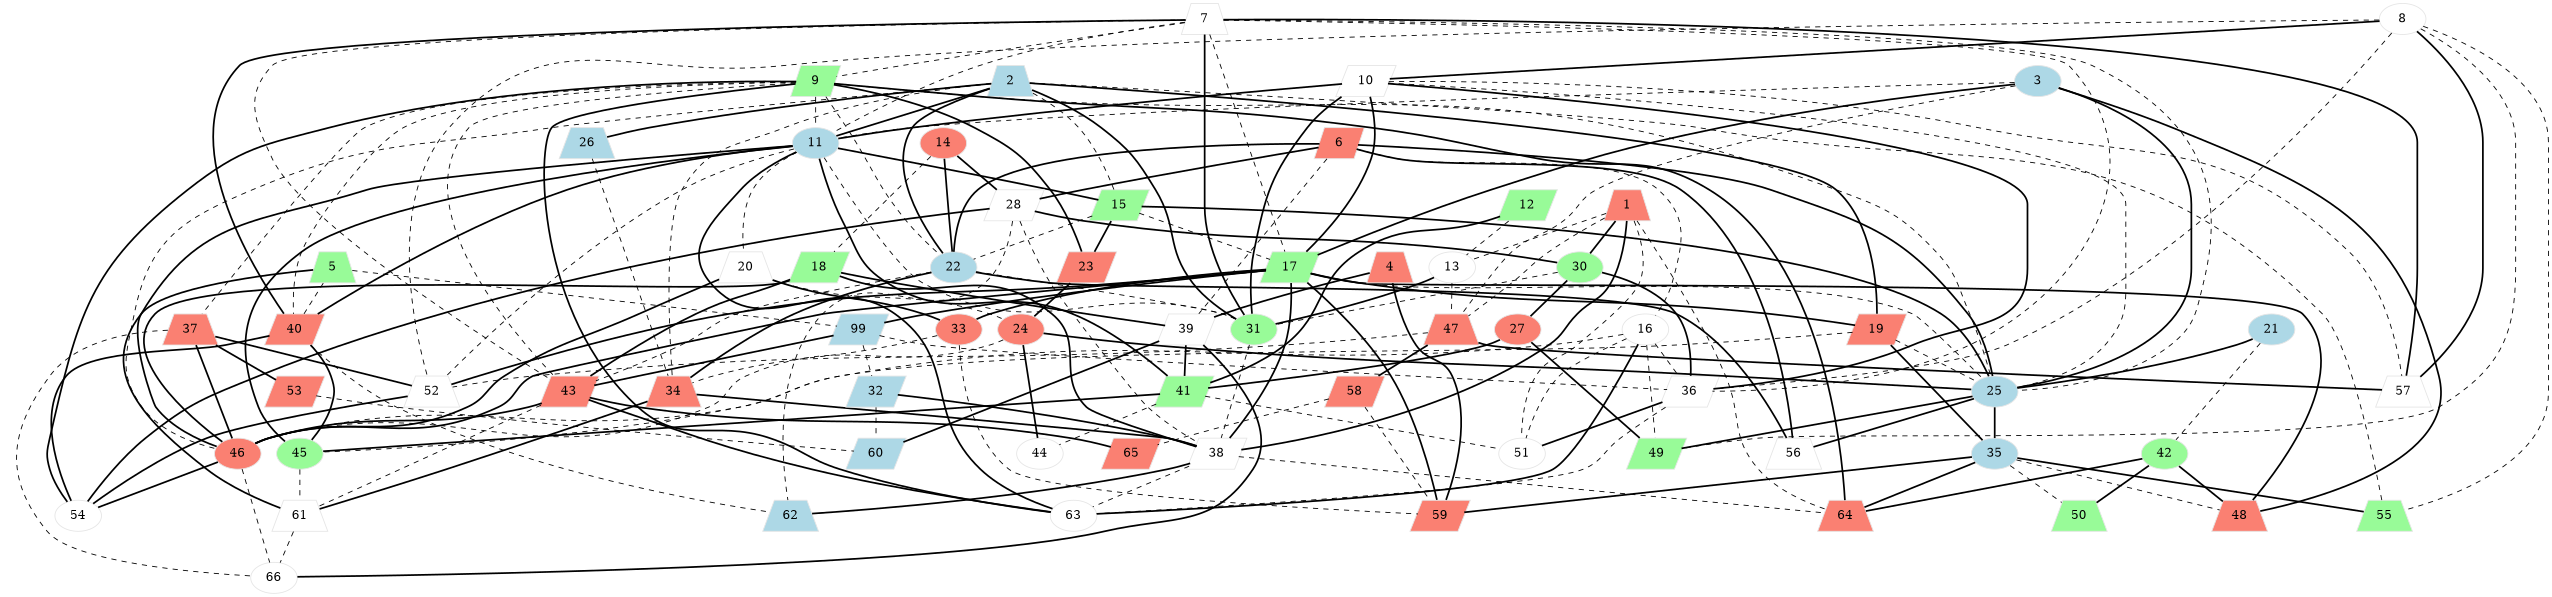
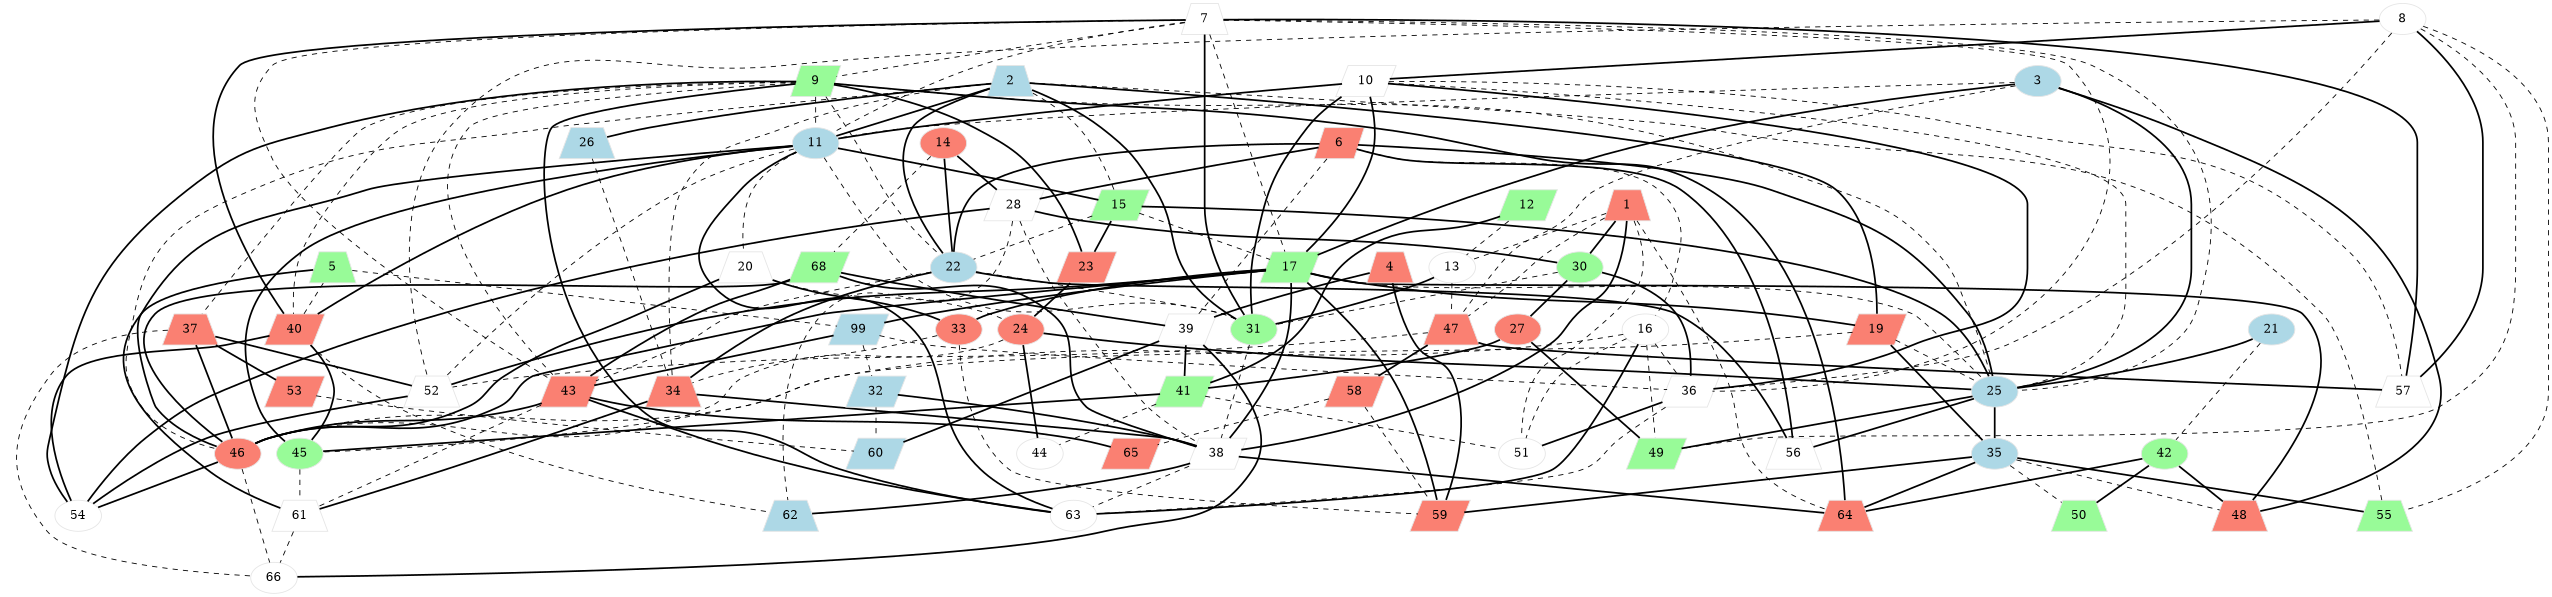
node "18": label "18" -> "68"
edge "11" -- "41": removed
edge "38" -- "64": style dashed -> bold
